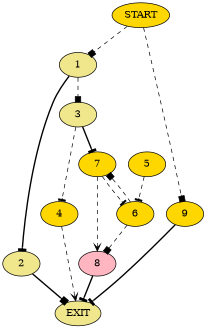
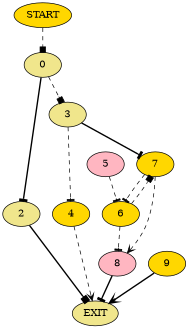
node "1": label "1" -> "0"
edge "START" -> "9": removed
node "5": fillcolor gold -> lightpink
edge "6" -> "8": arrowhead box -> tee
edge "9" -> "EXIT": arrowhead tee -> vee
